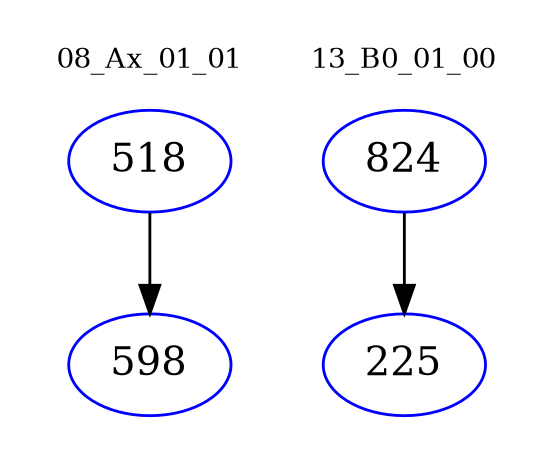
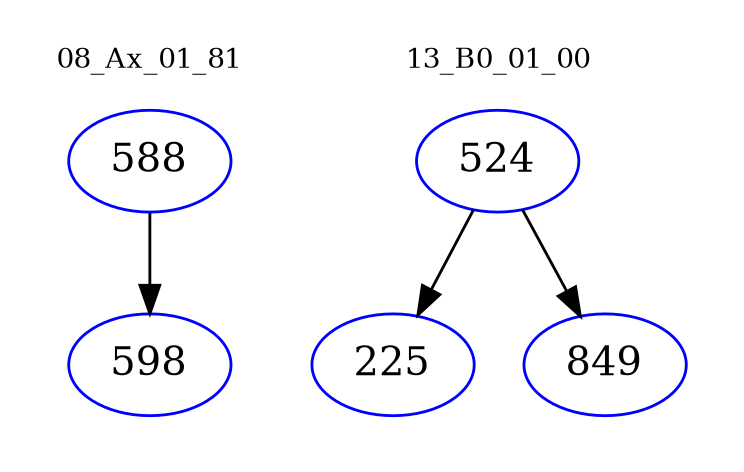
cluster "08_Ax_01_01": label "08_Ax_01_01" -> "08_Ax_01_81"
node "518": label "518" -> "588"
node "824": label "824" -> "524"
node "849": added
